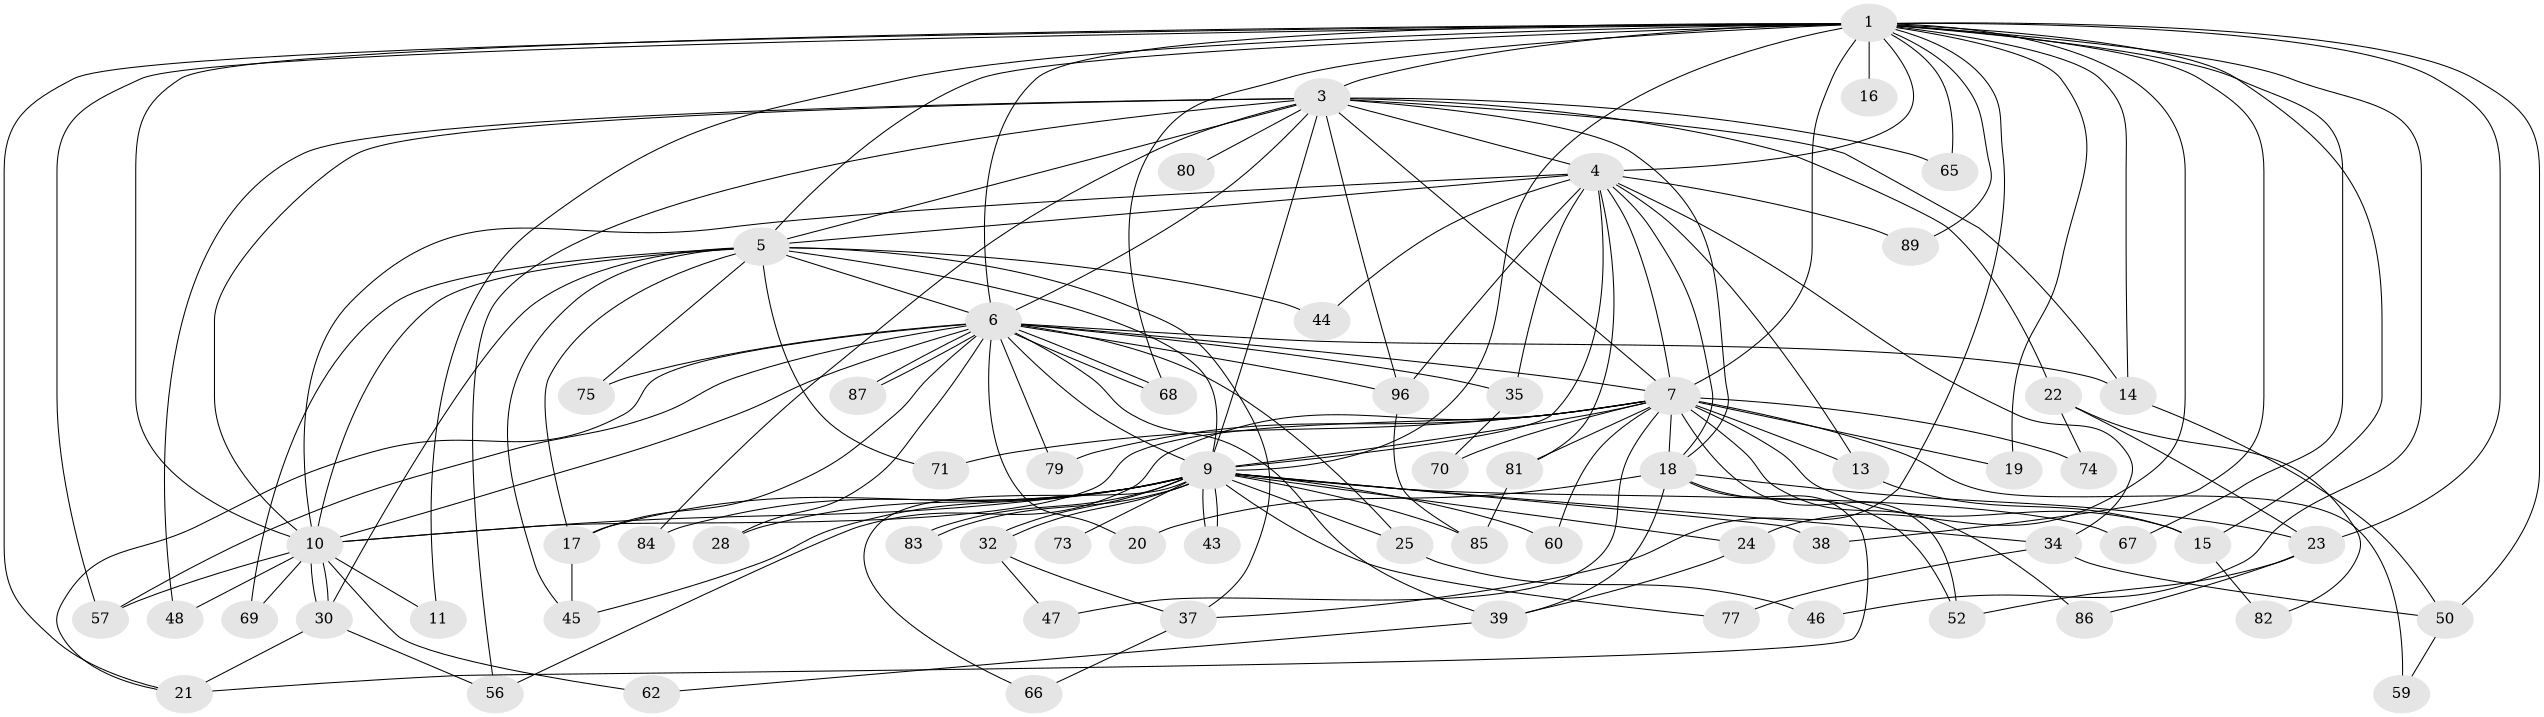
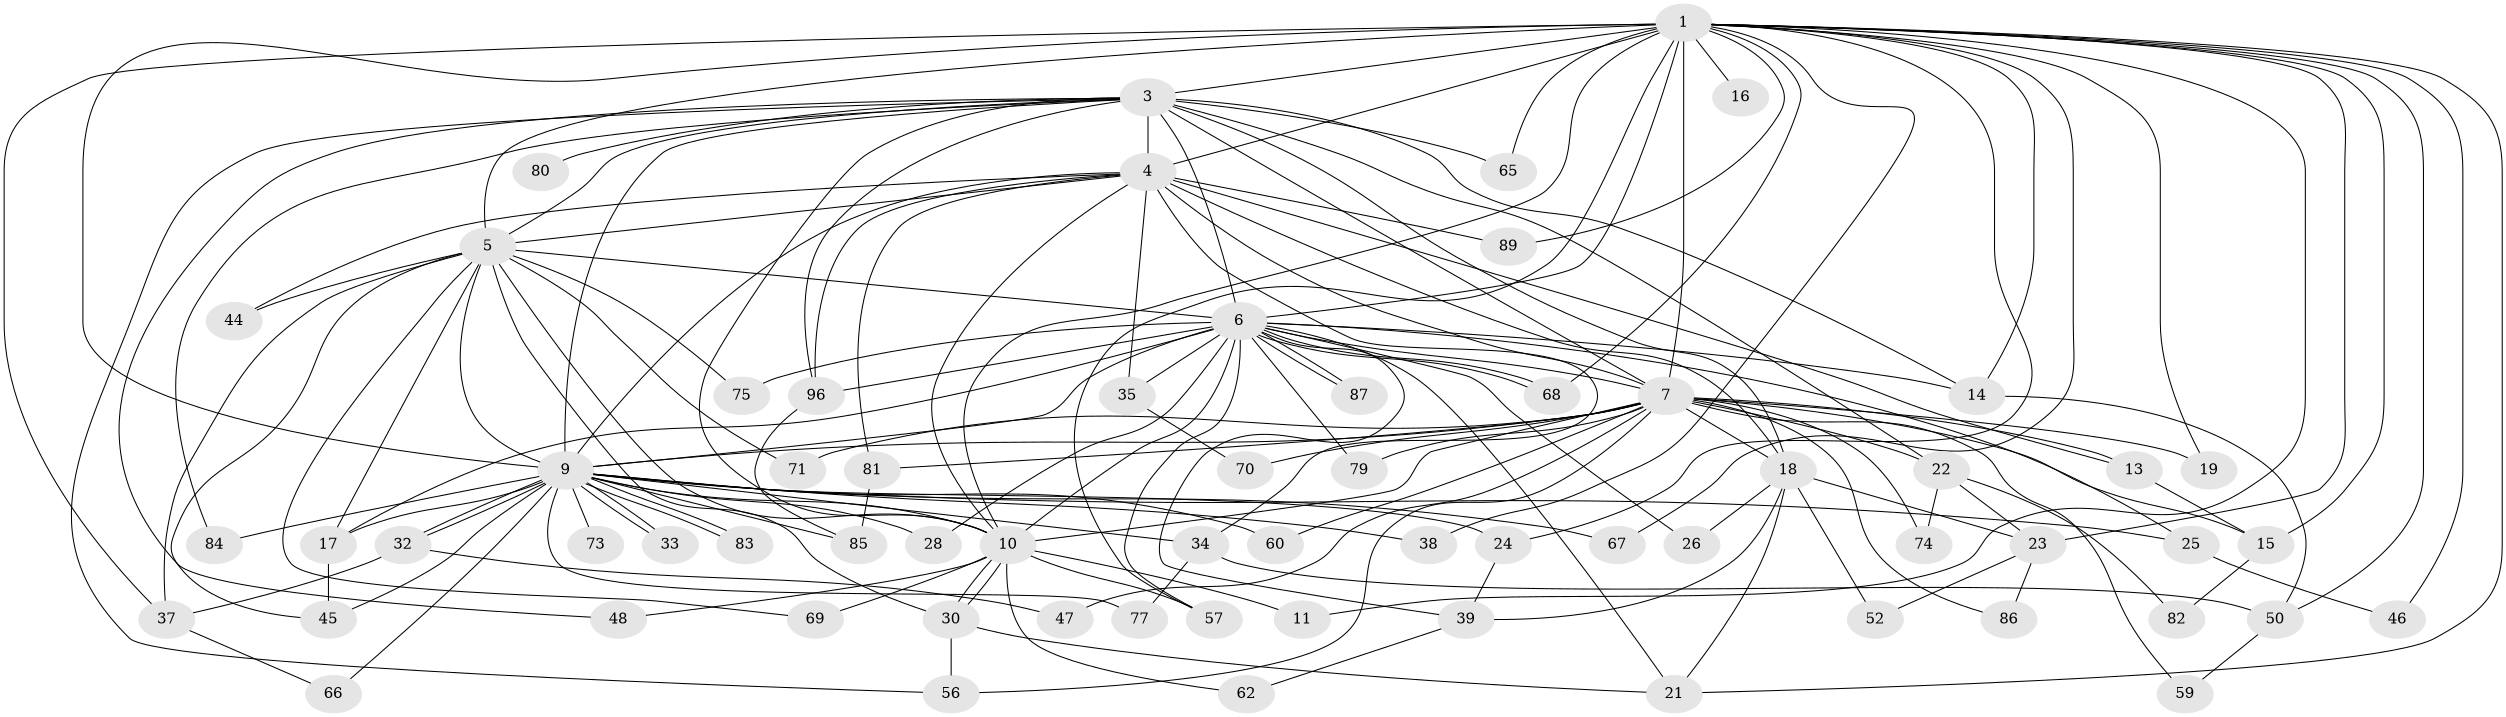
edge "7" -- "52": now "7" -- "22"
node "20": label "20" -> "26"
node "43": label "43" -> "33"
